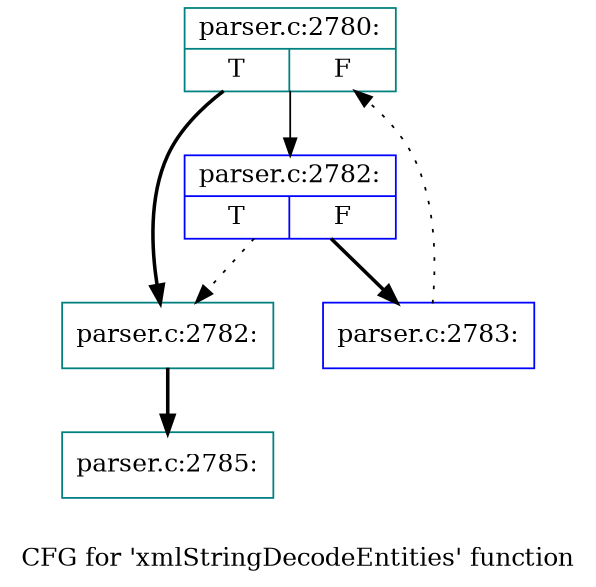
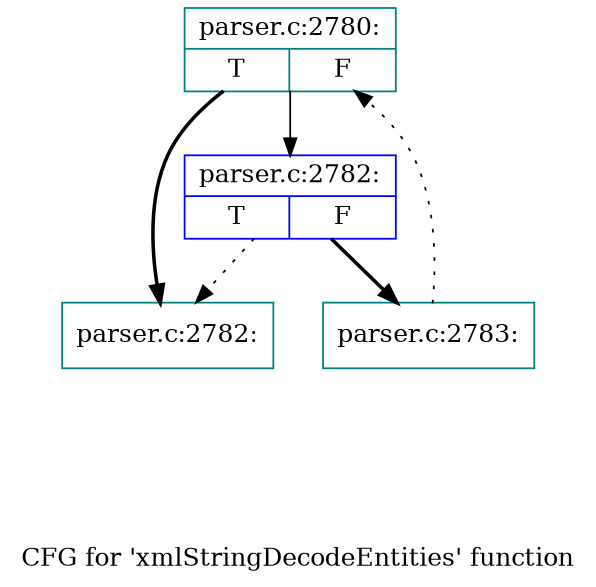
node "parser.c:2783:": color blue -> teal
node "parser.c:2785:": removed
